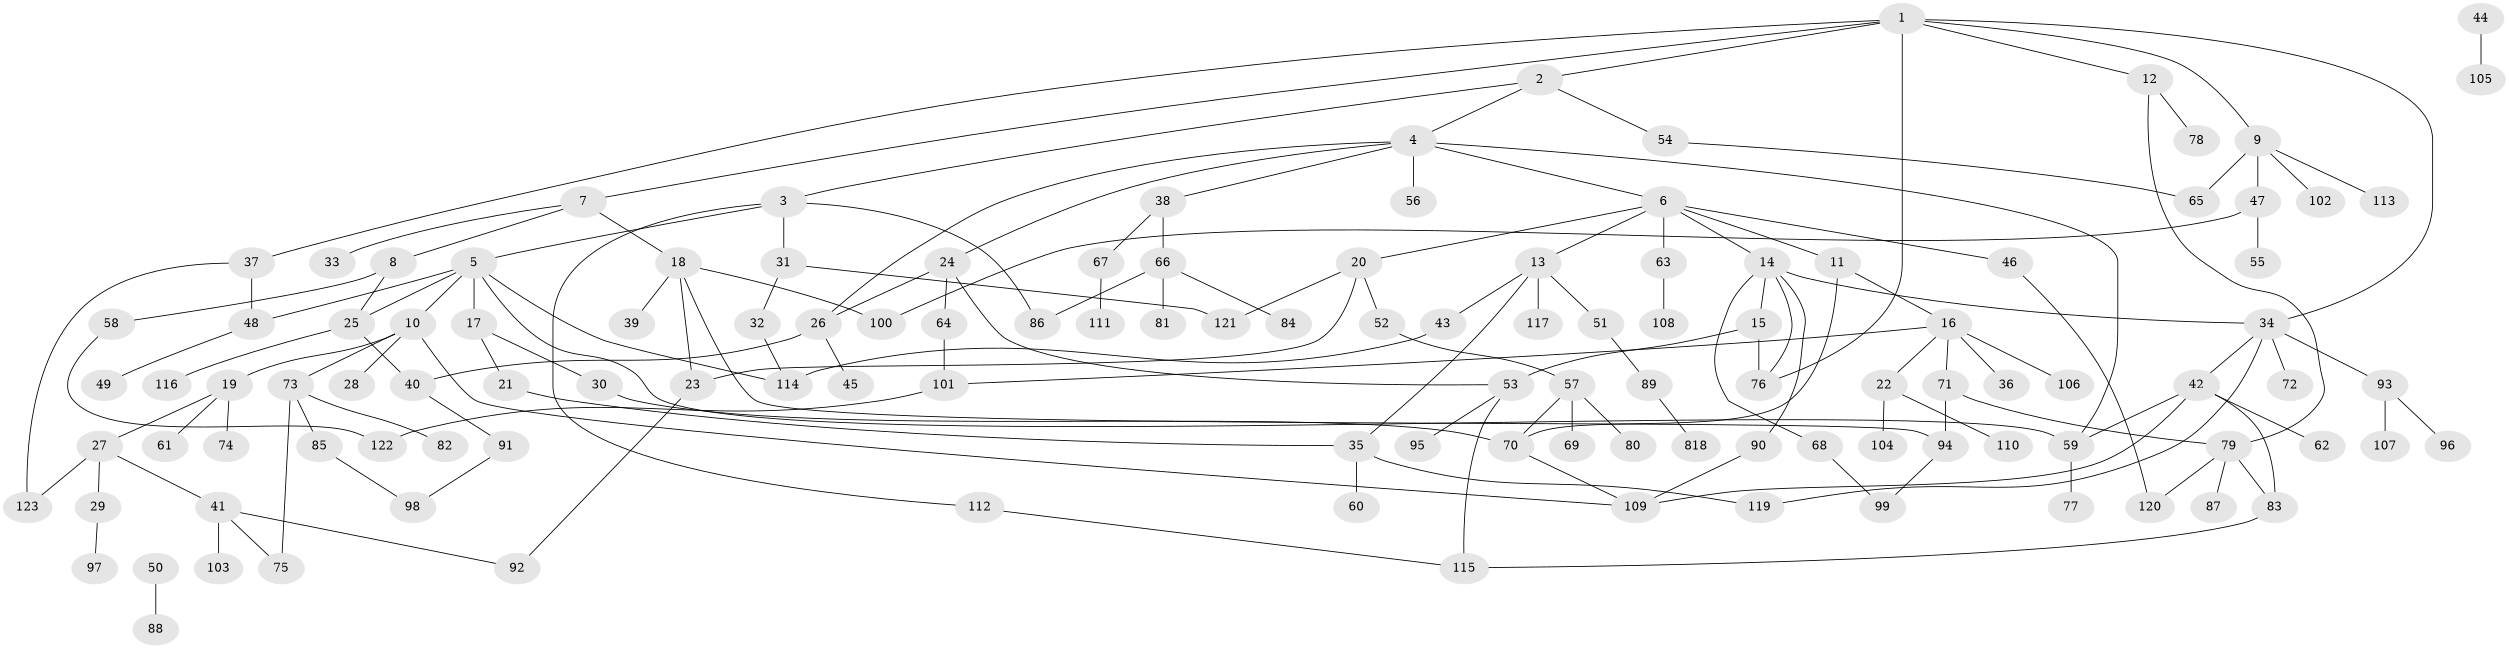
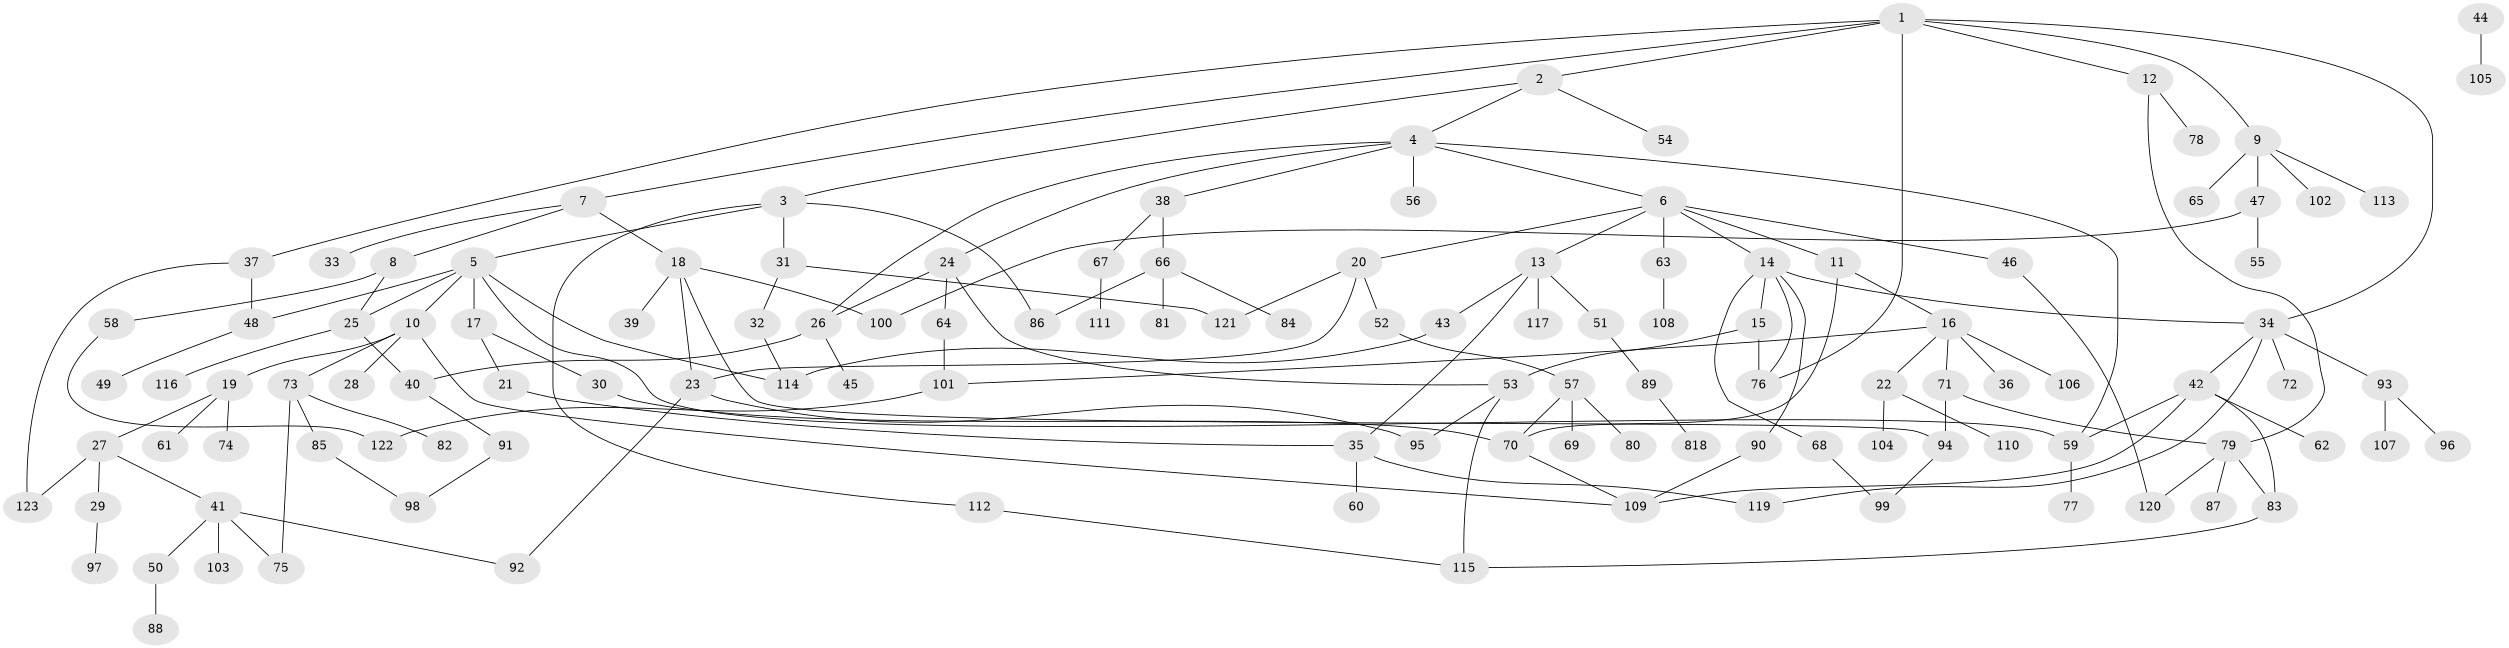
edge "54" -- "65": removed
edge "23" -- "95": added
edge "41" -- "50": added
